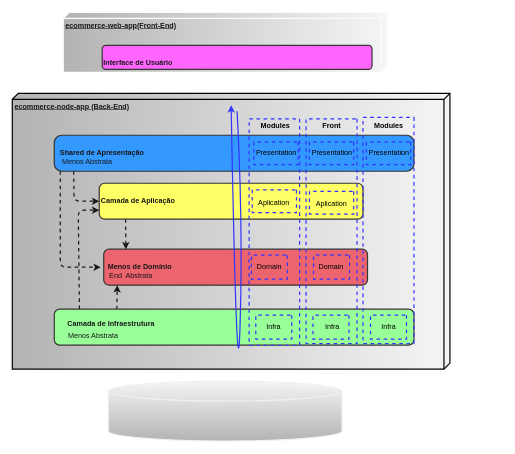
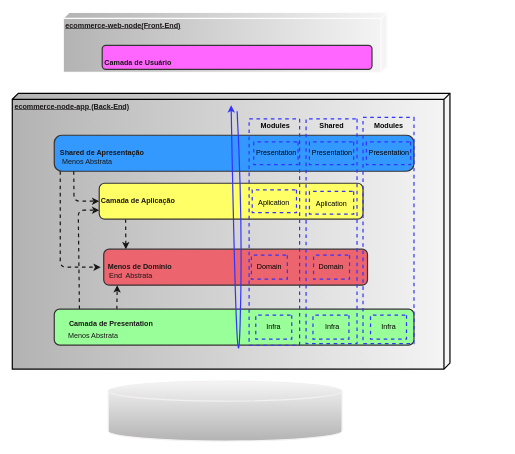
node "ecommerce-web-app(Front-End)": label "ecommerce-web-app(Front-End)" -> "ecommerce-web-node(Front-End)"
node "Interface de Usuário": label "Interface de Usuário" -> "Camada de Usuário"
node "Front": label "Front" -> "Shared"
node "Camada de Infraestrutura": label "Camada de Infraestrutura" -> "Camada de Presentation"
